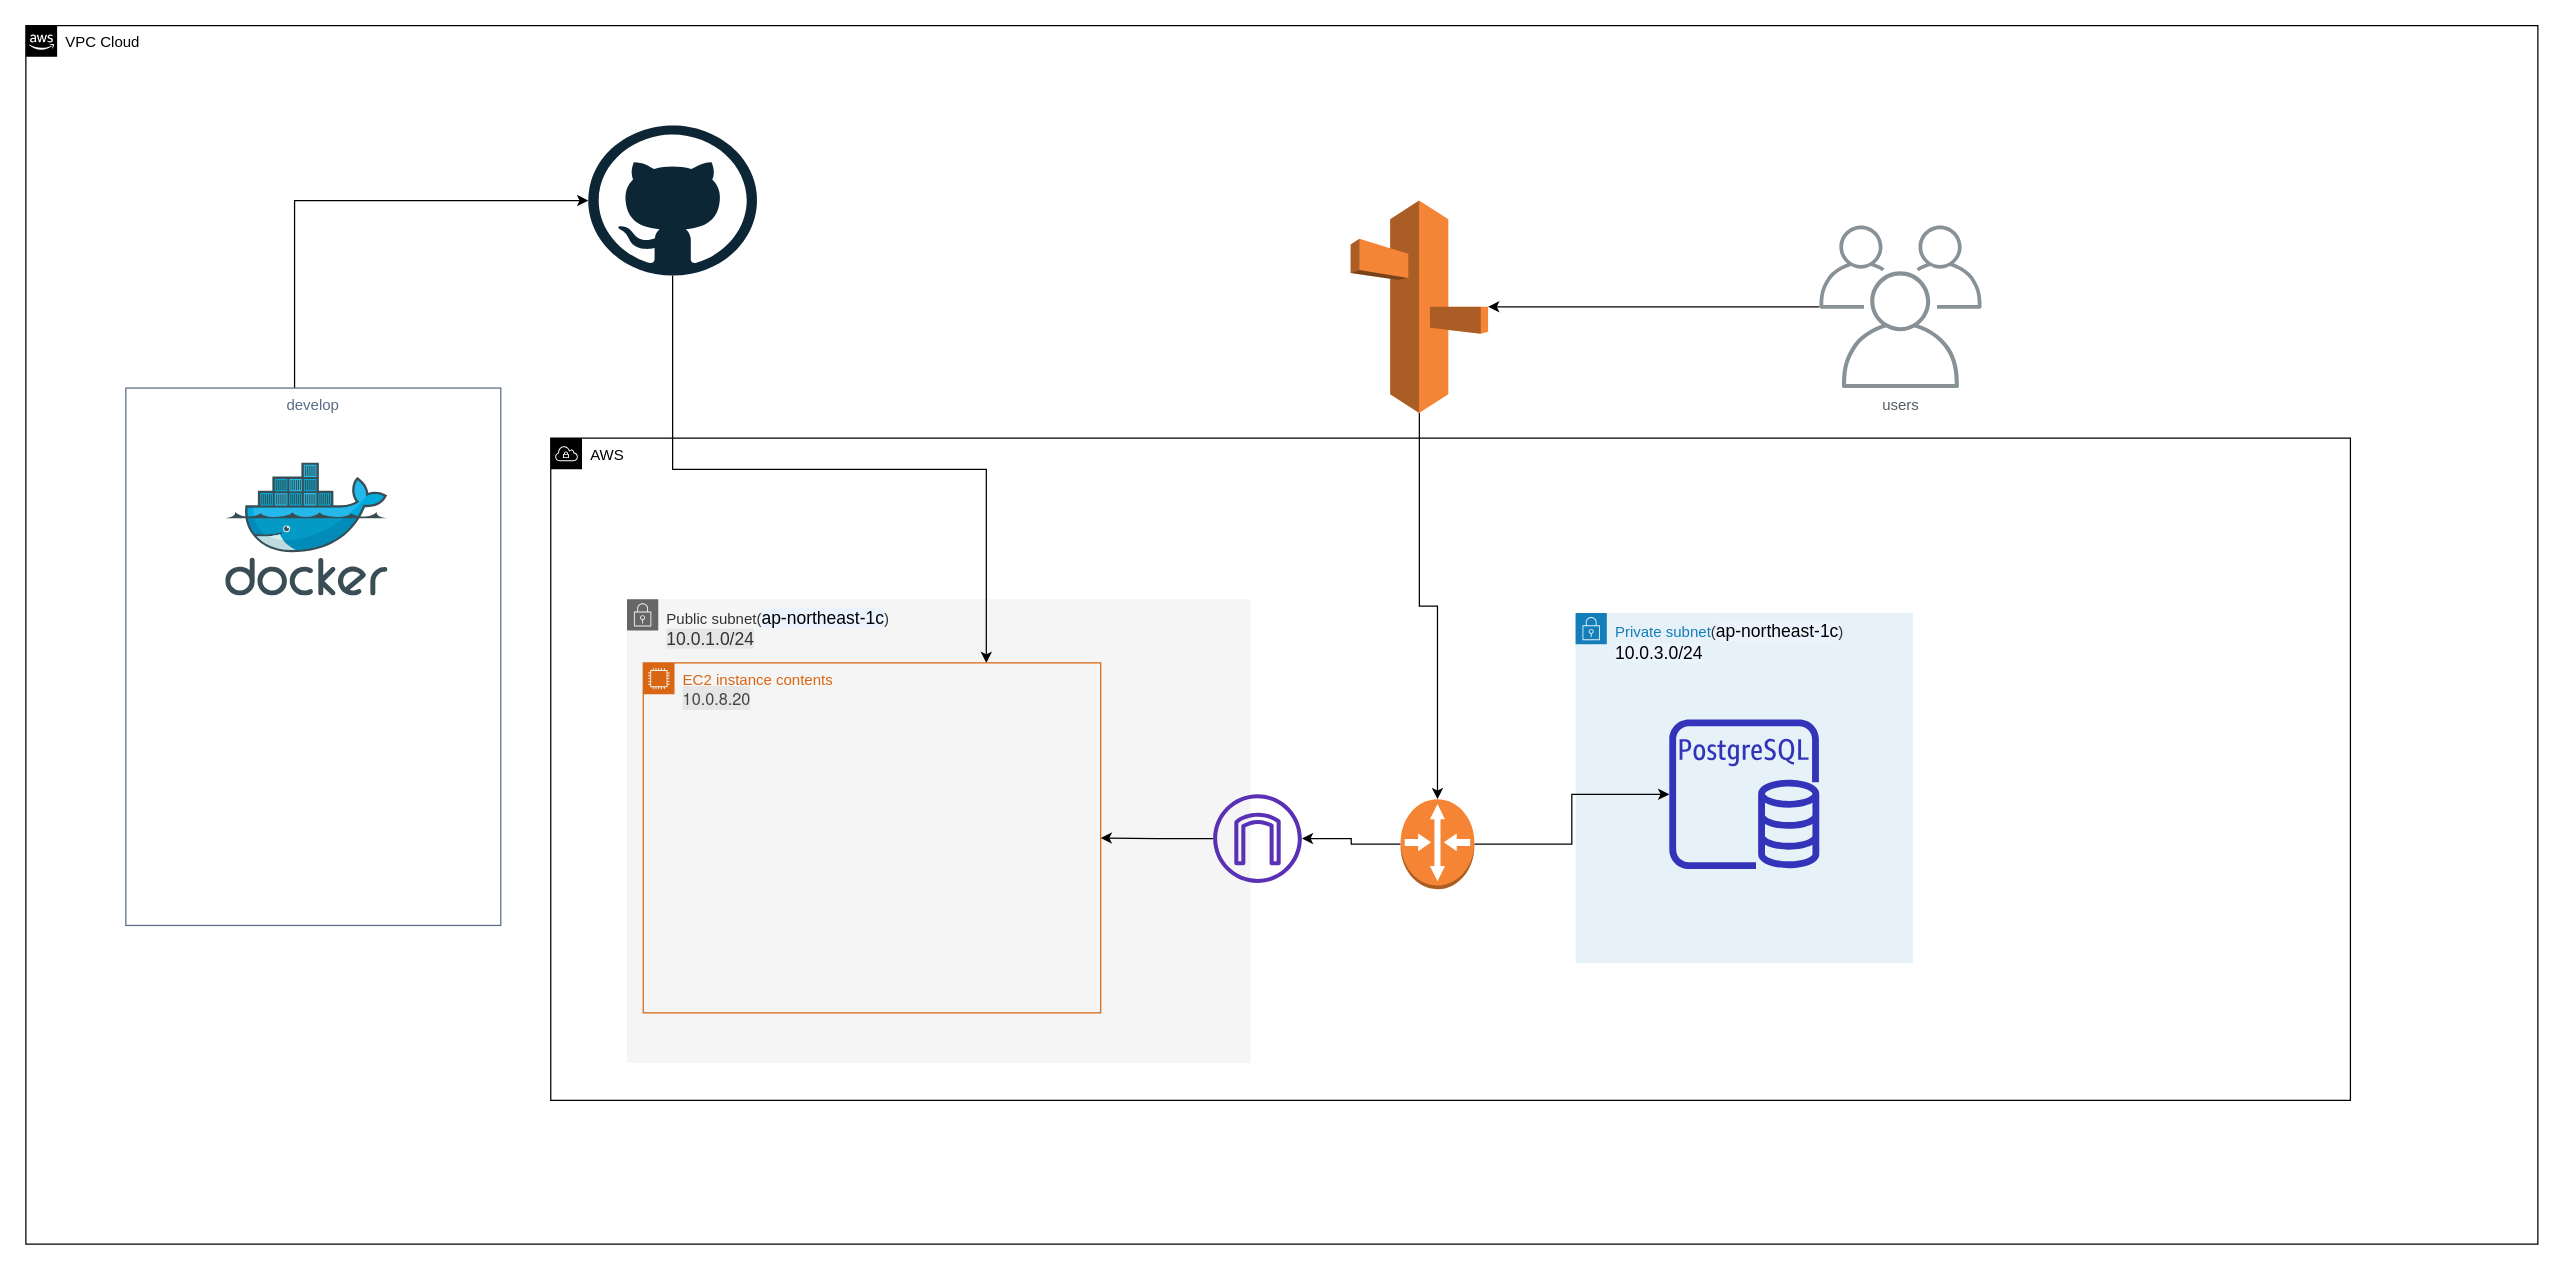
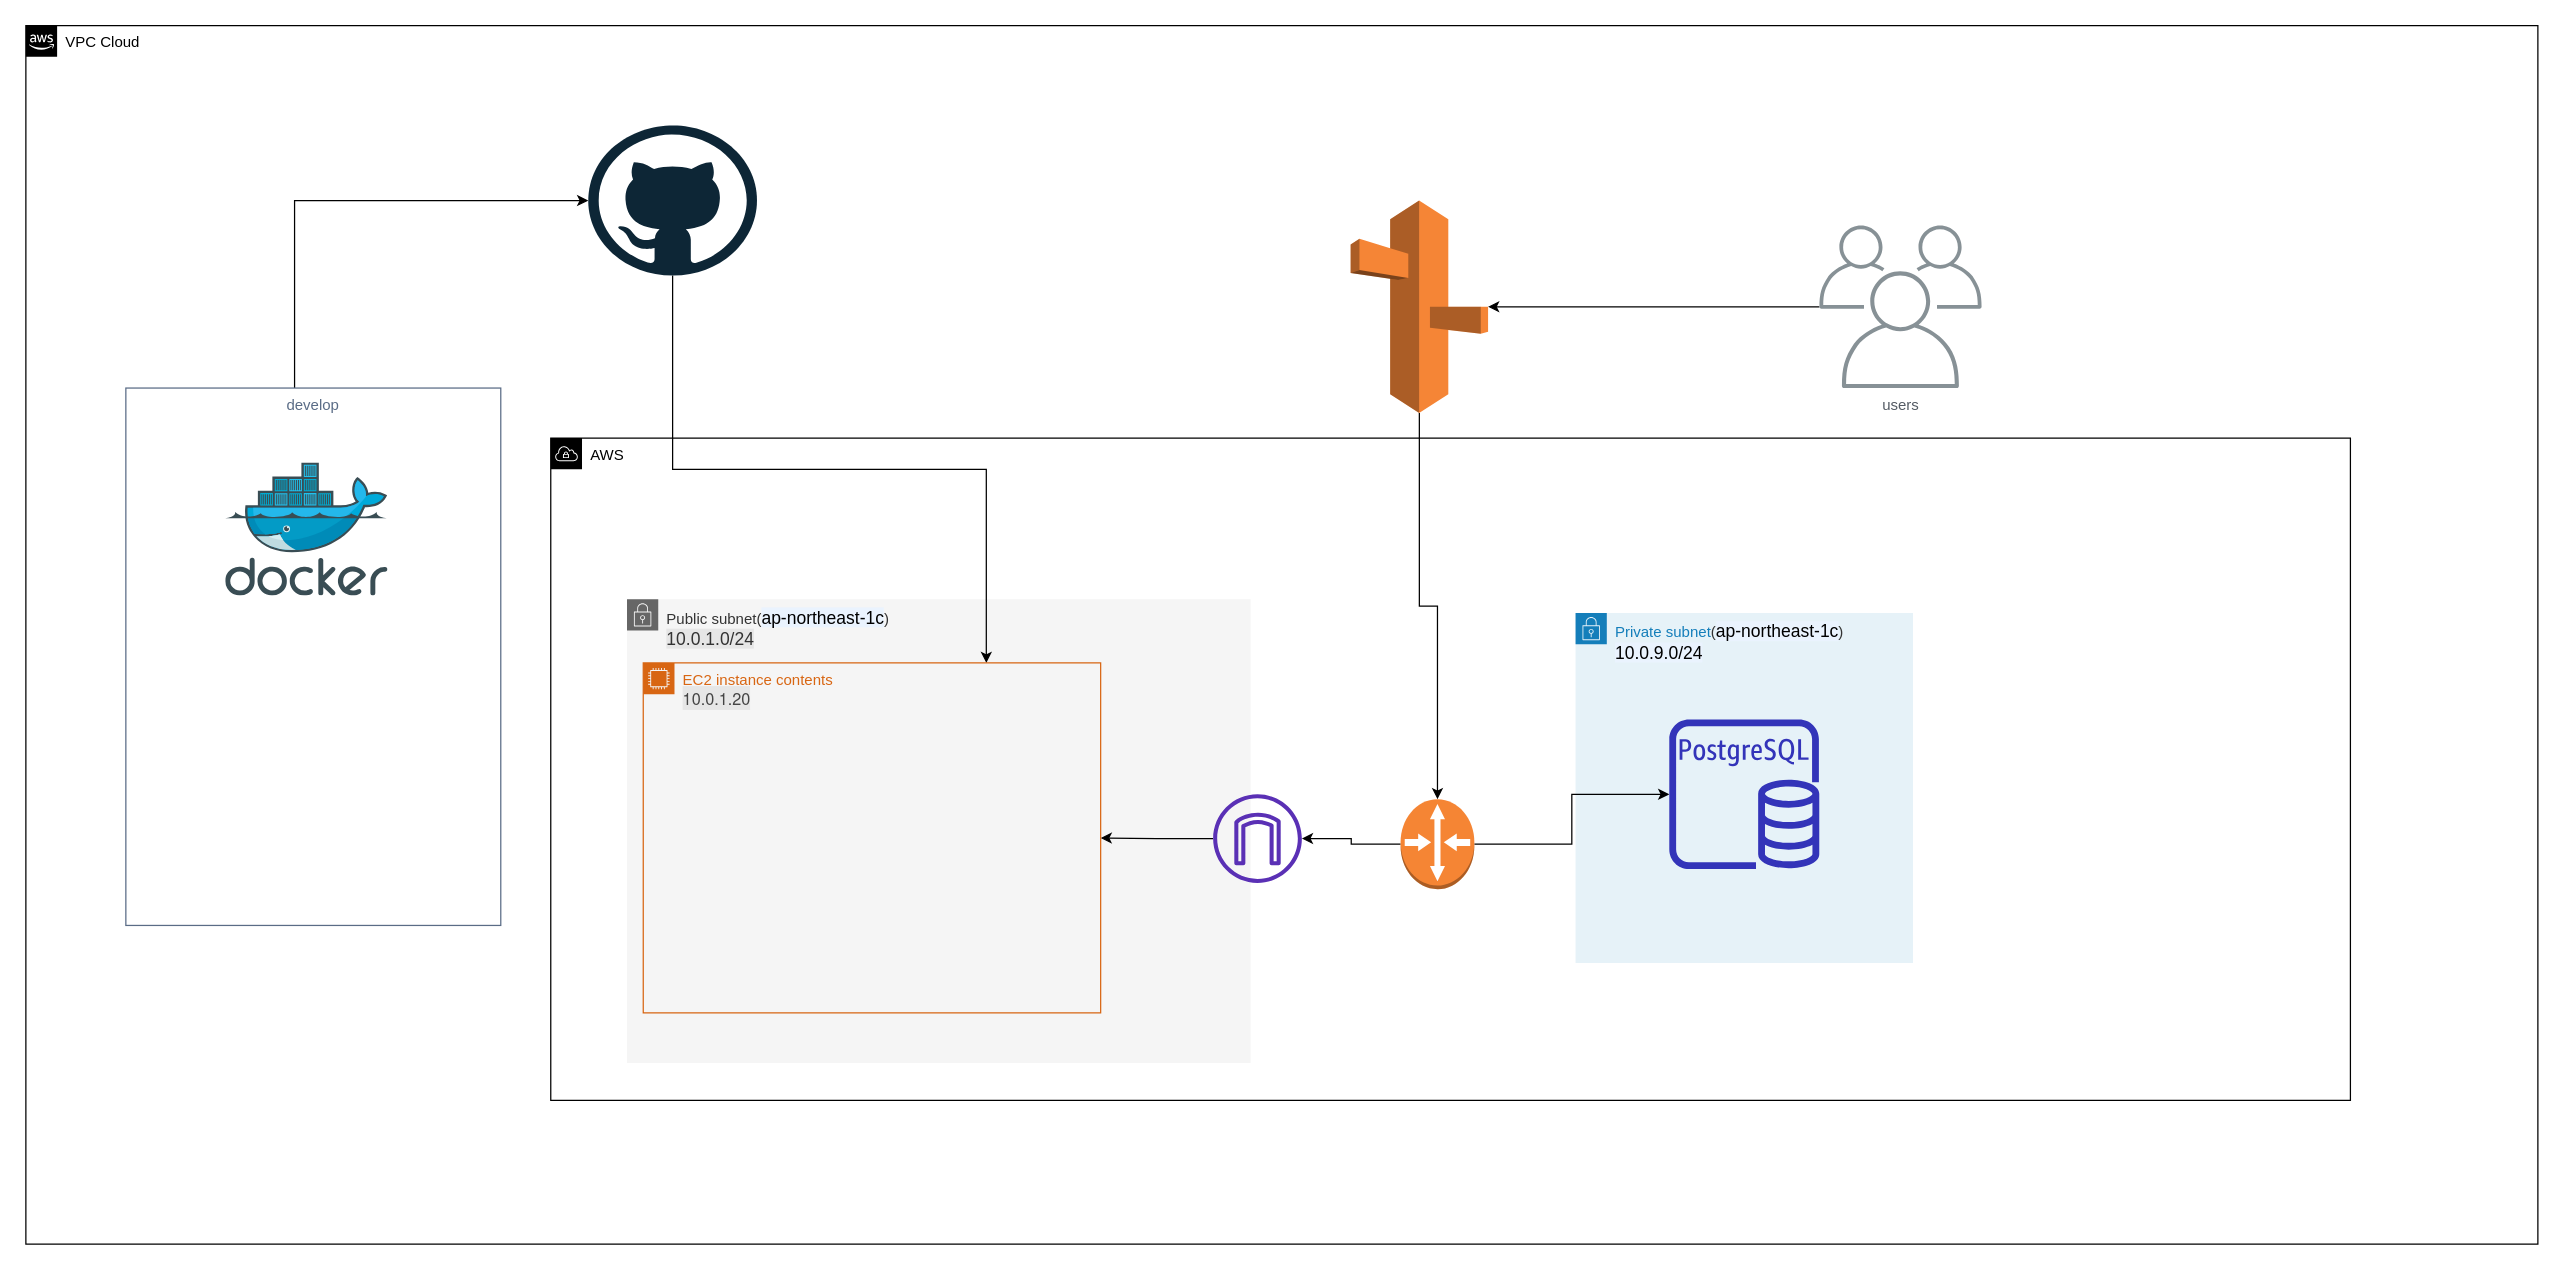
node "Private subnet(ap-northeast-1c) 10.0.3.0/24": label "Private subnet(ap-northeast-1c) 10.0.3.0/24" -> "Private subnet(ap-northeast-1c) 10.0.9.0/24"
node "EC2 instance contents 10.0.8.20": label "EC2 instance contents 10.0.8.20" -> "EC2 instance contents 10.0.1.20"
